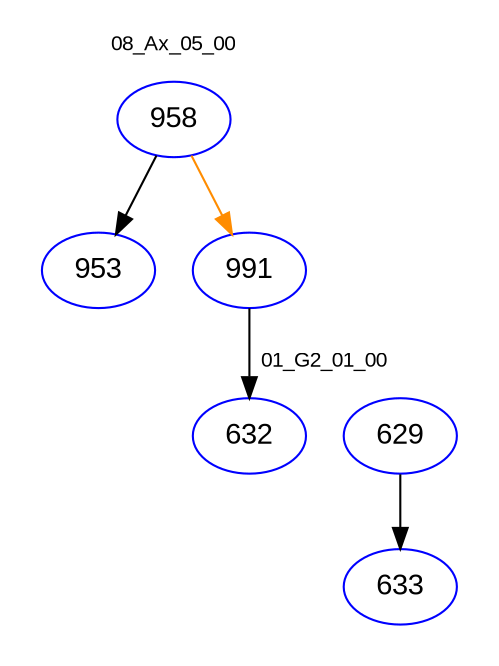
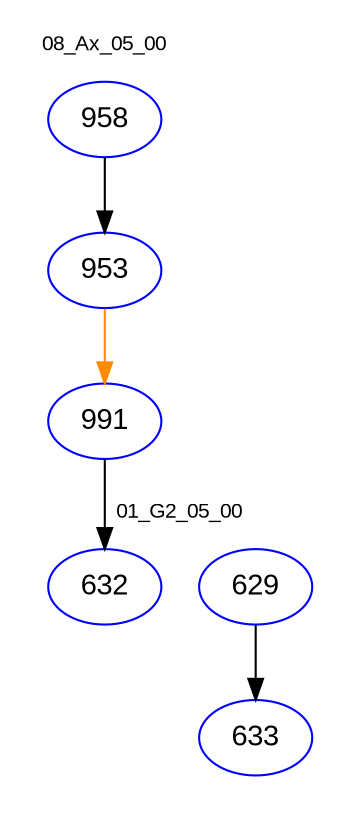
edge "958" -> "991": now "953" -> "991"
cluster "01_G2_01_00": label "01_G2_01_00" -> "01_G2_05_00"
